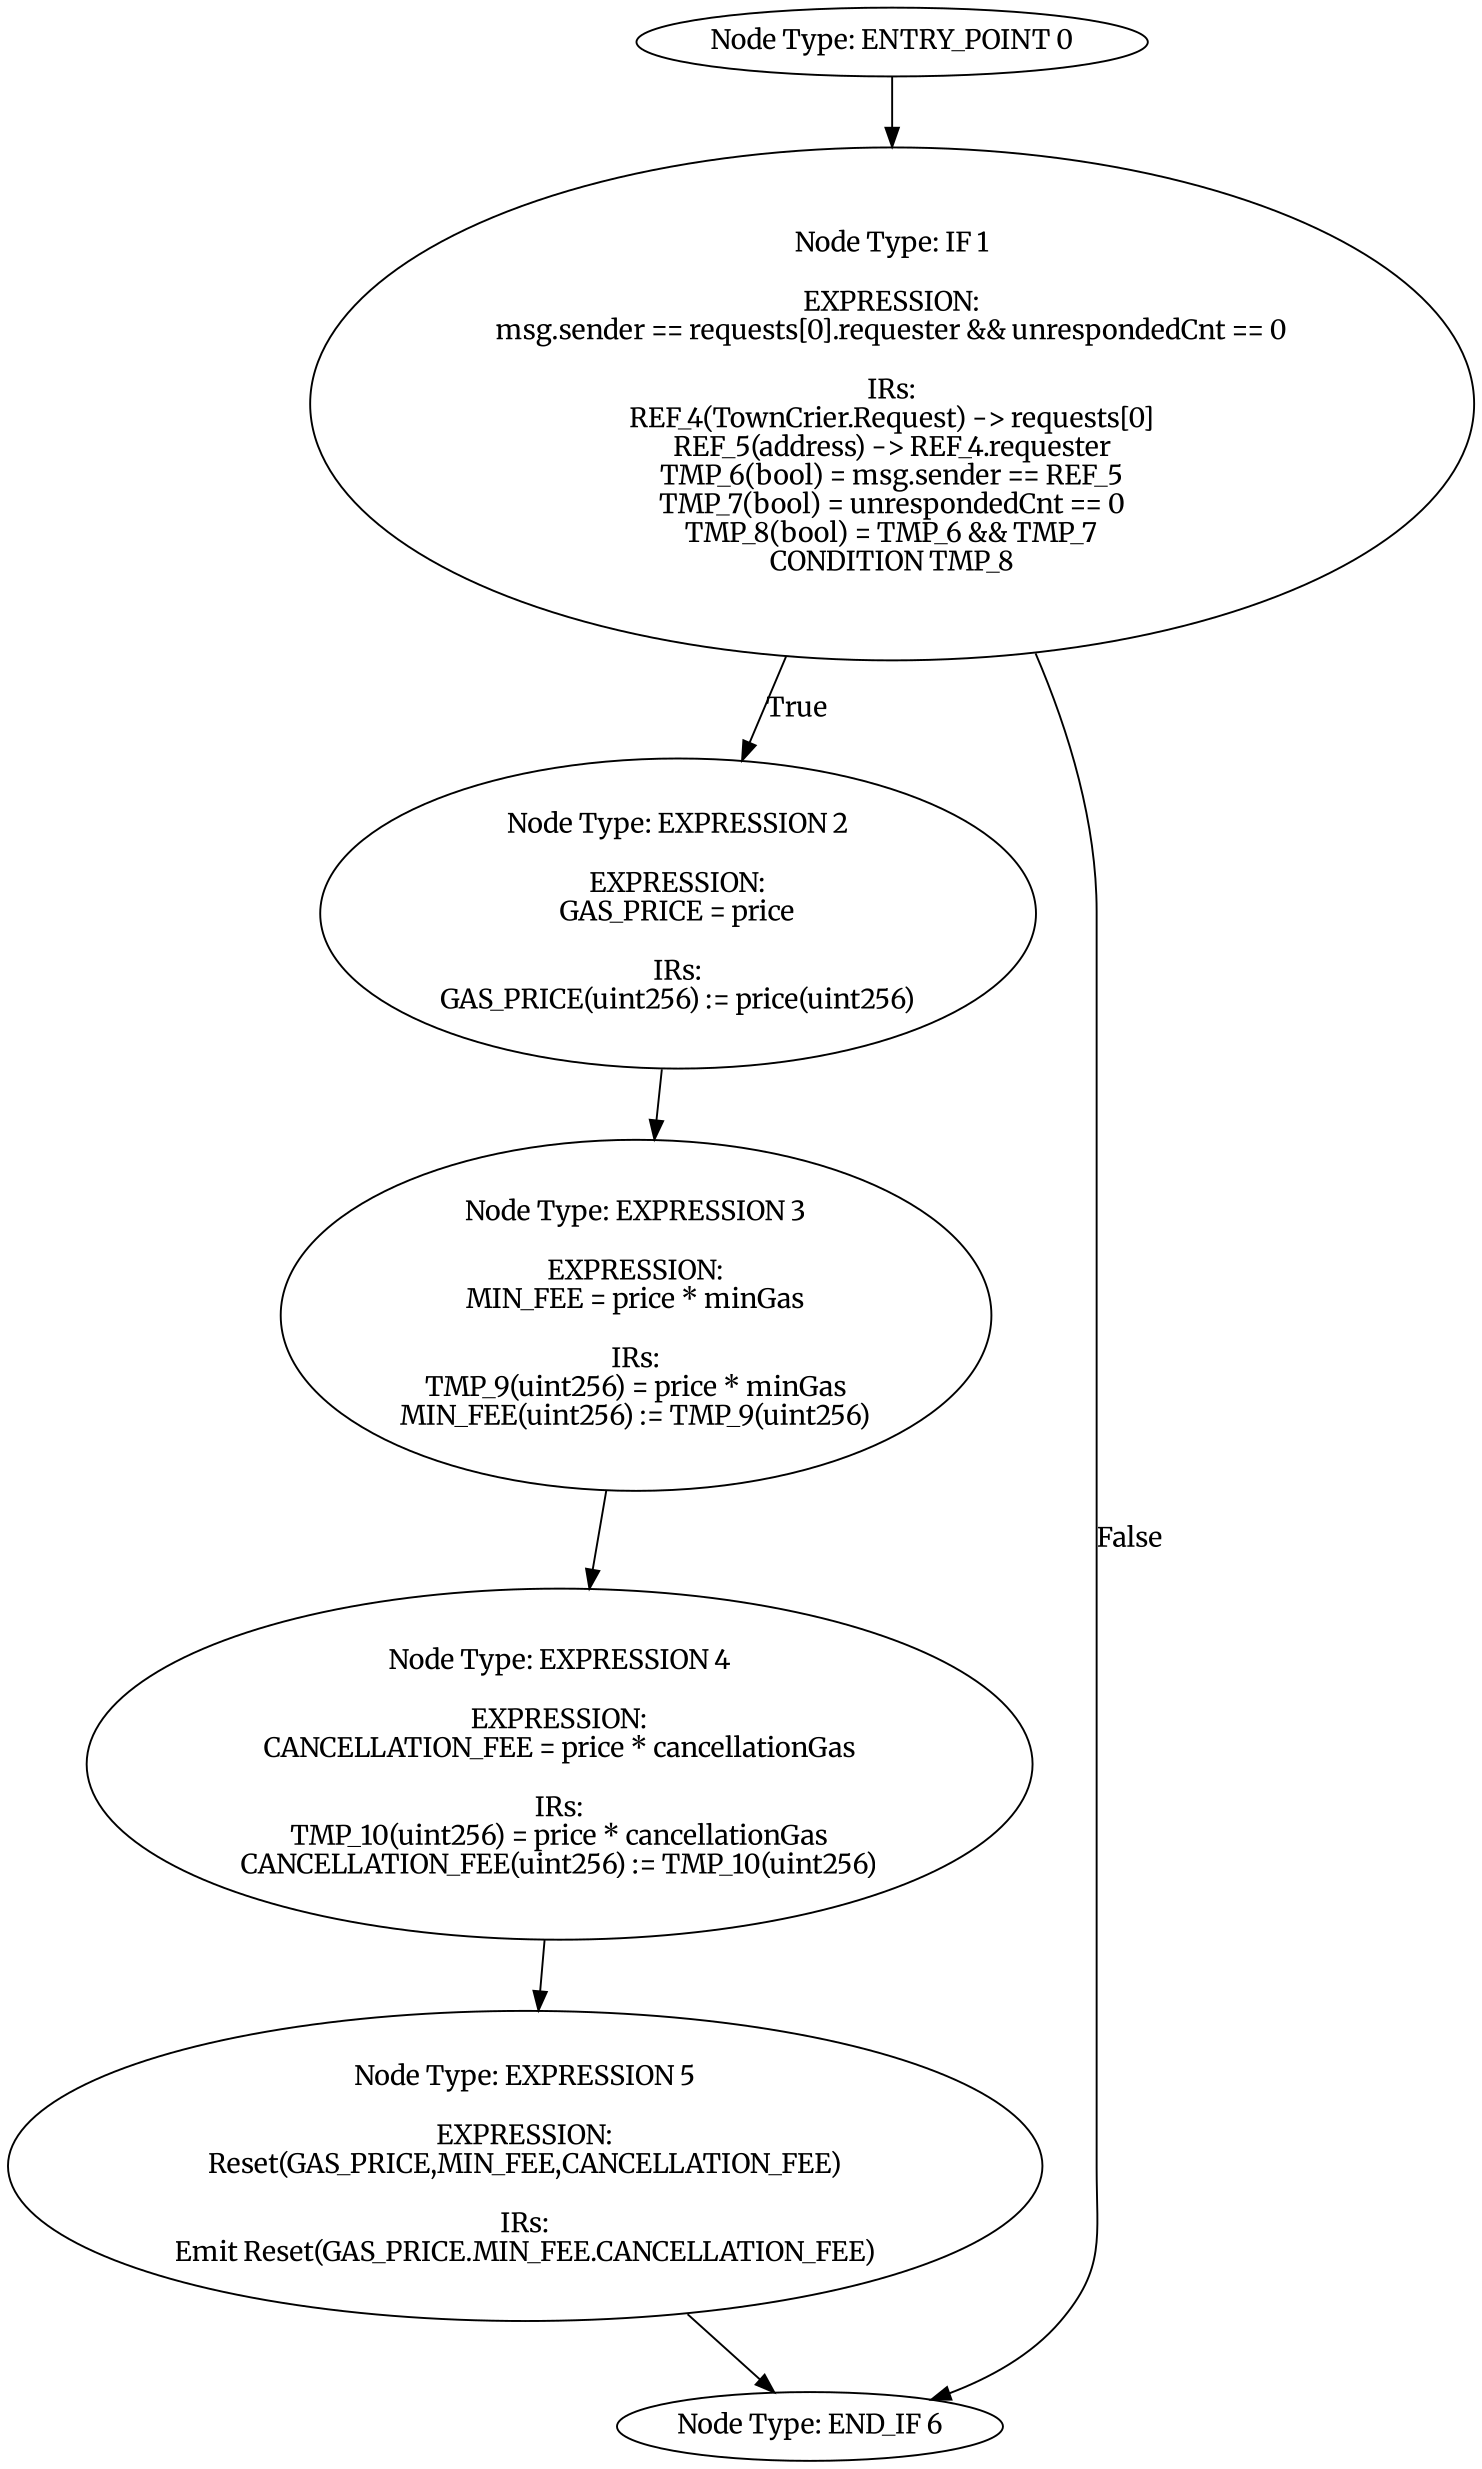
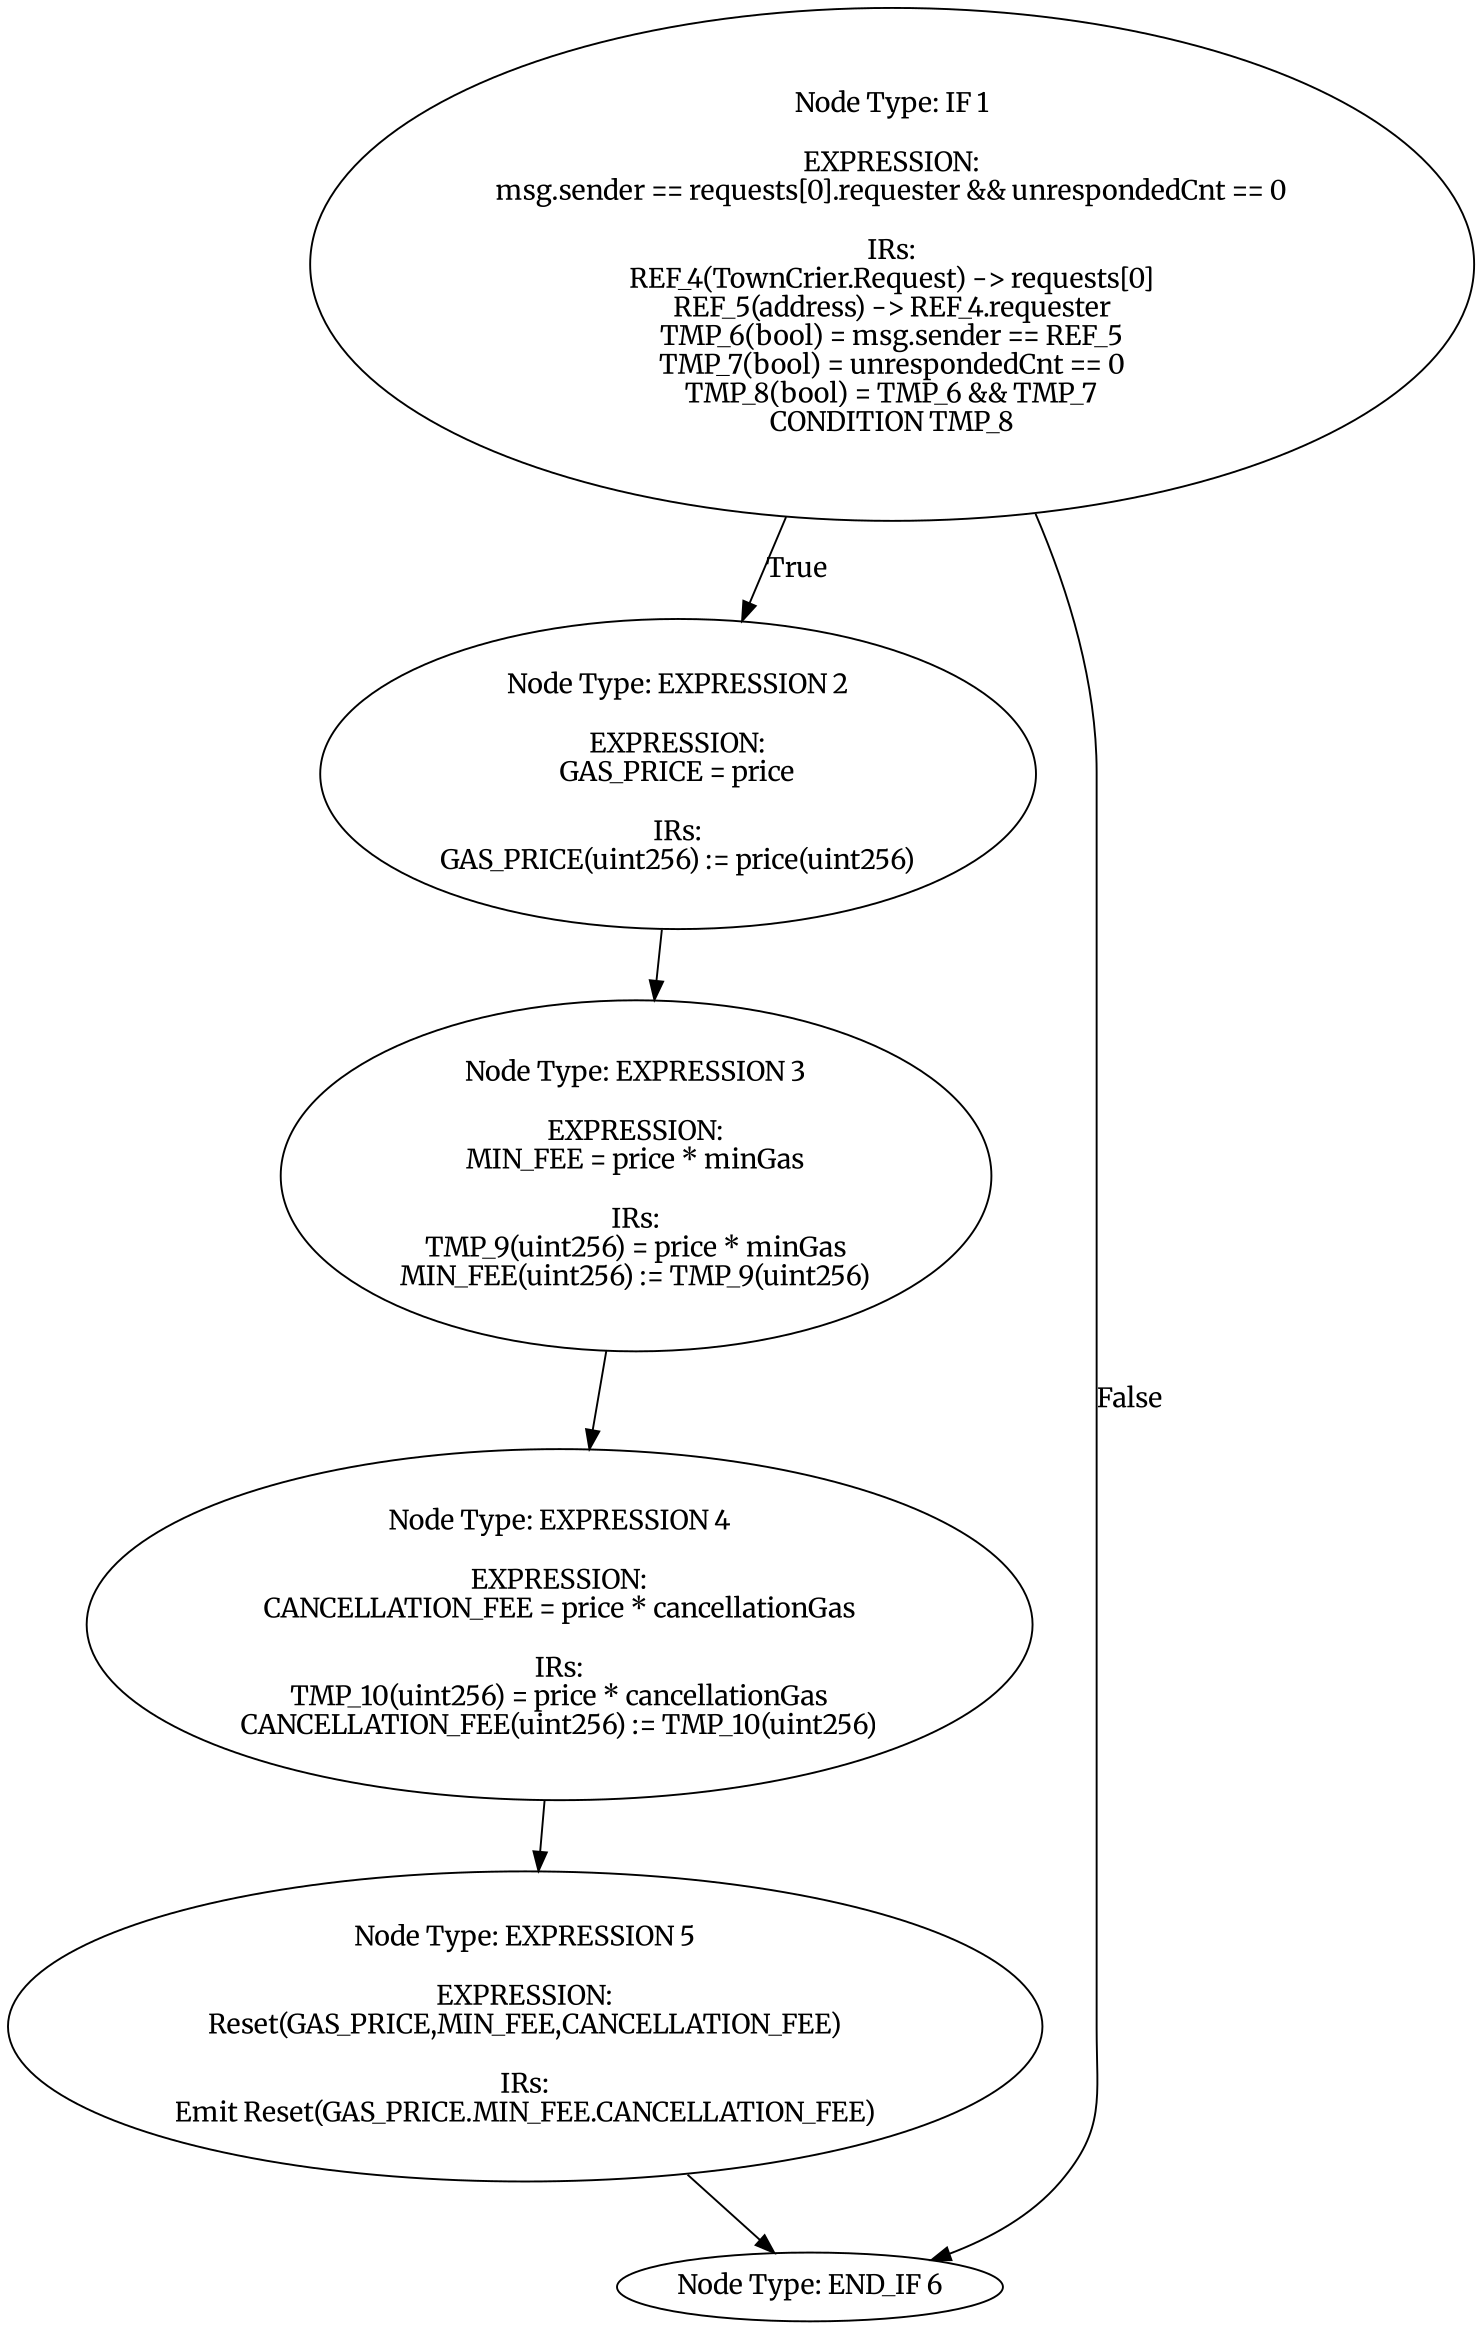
node "Node Type: ENTRY_POINT 0": removed
